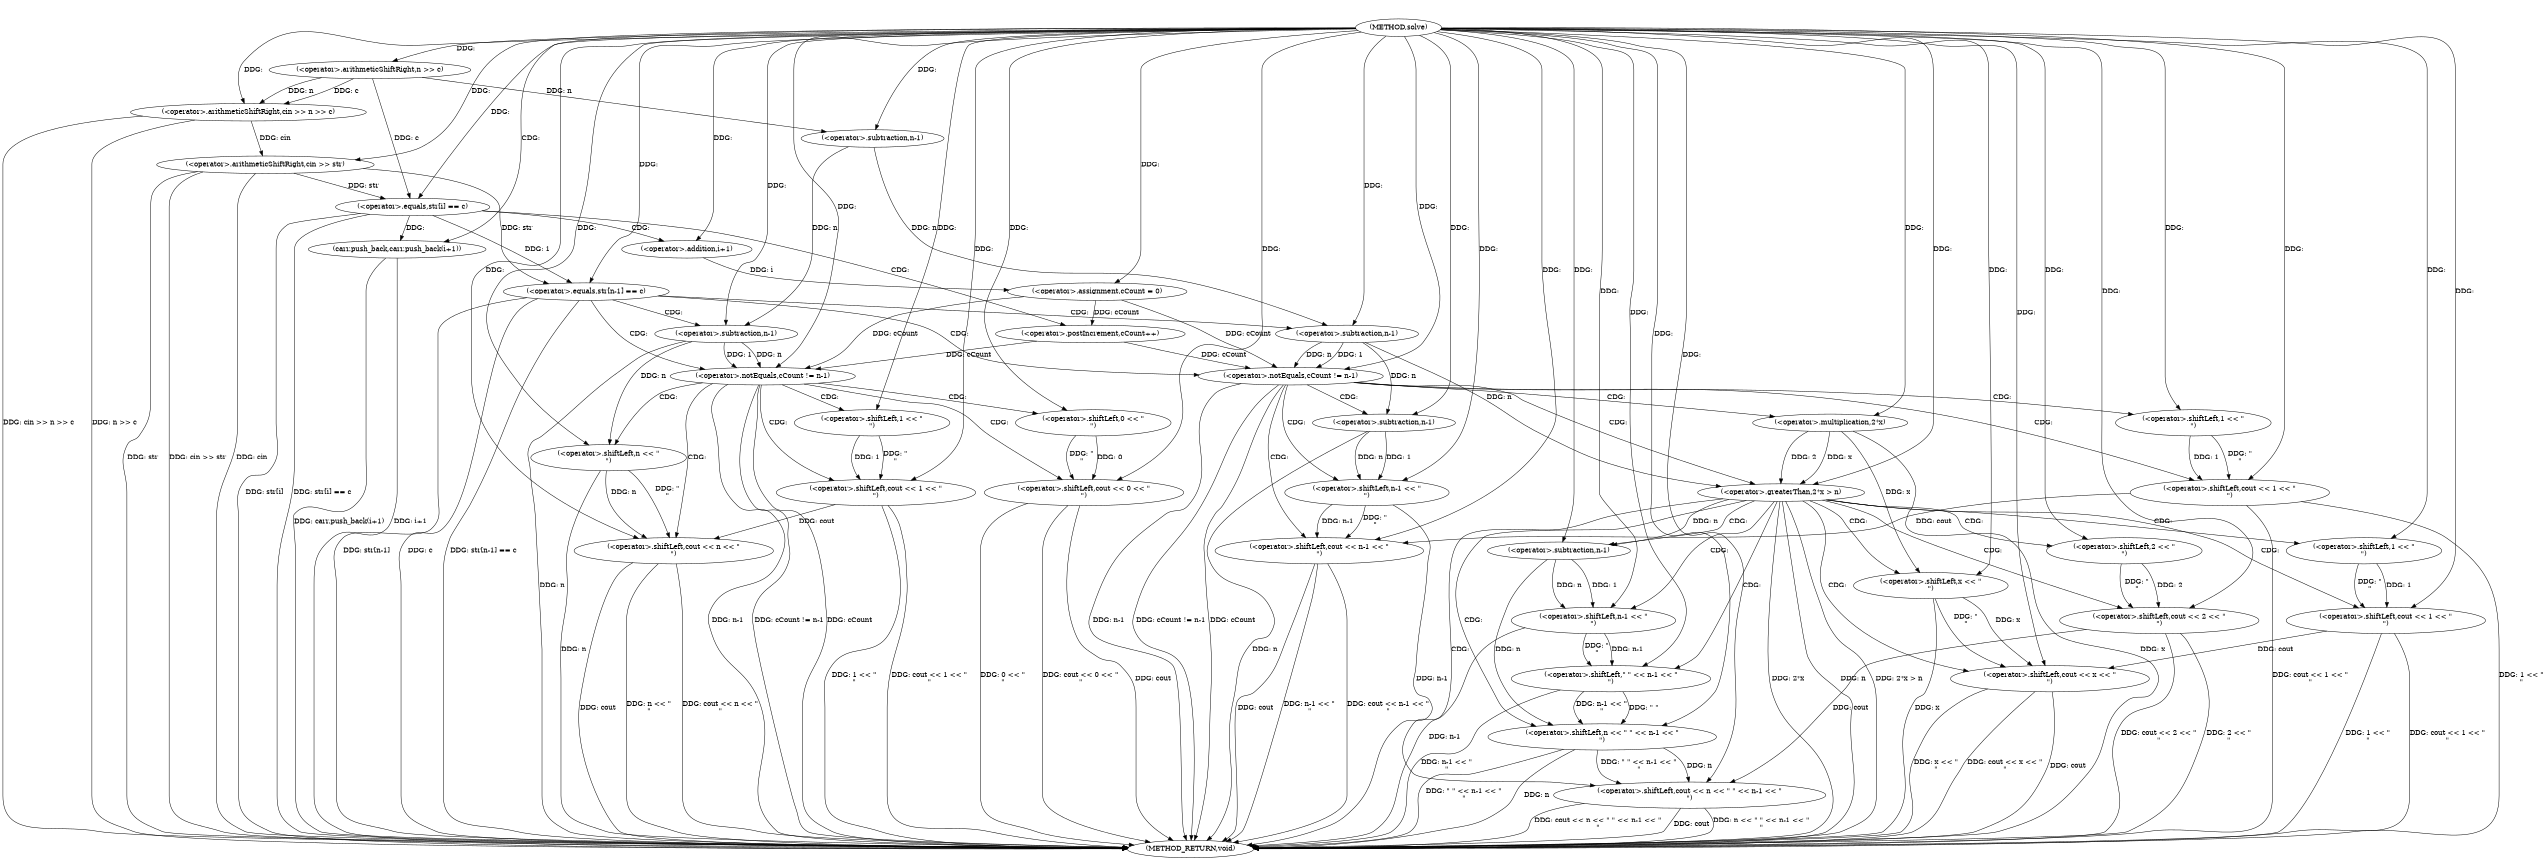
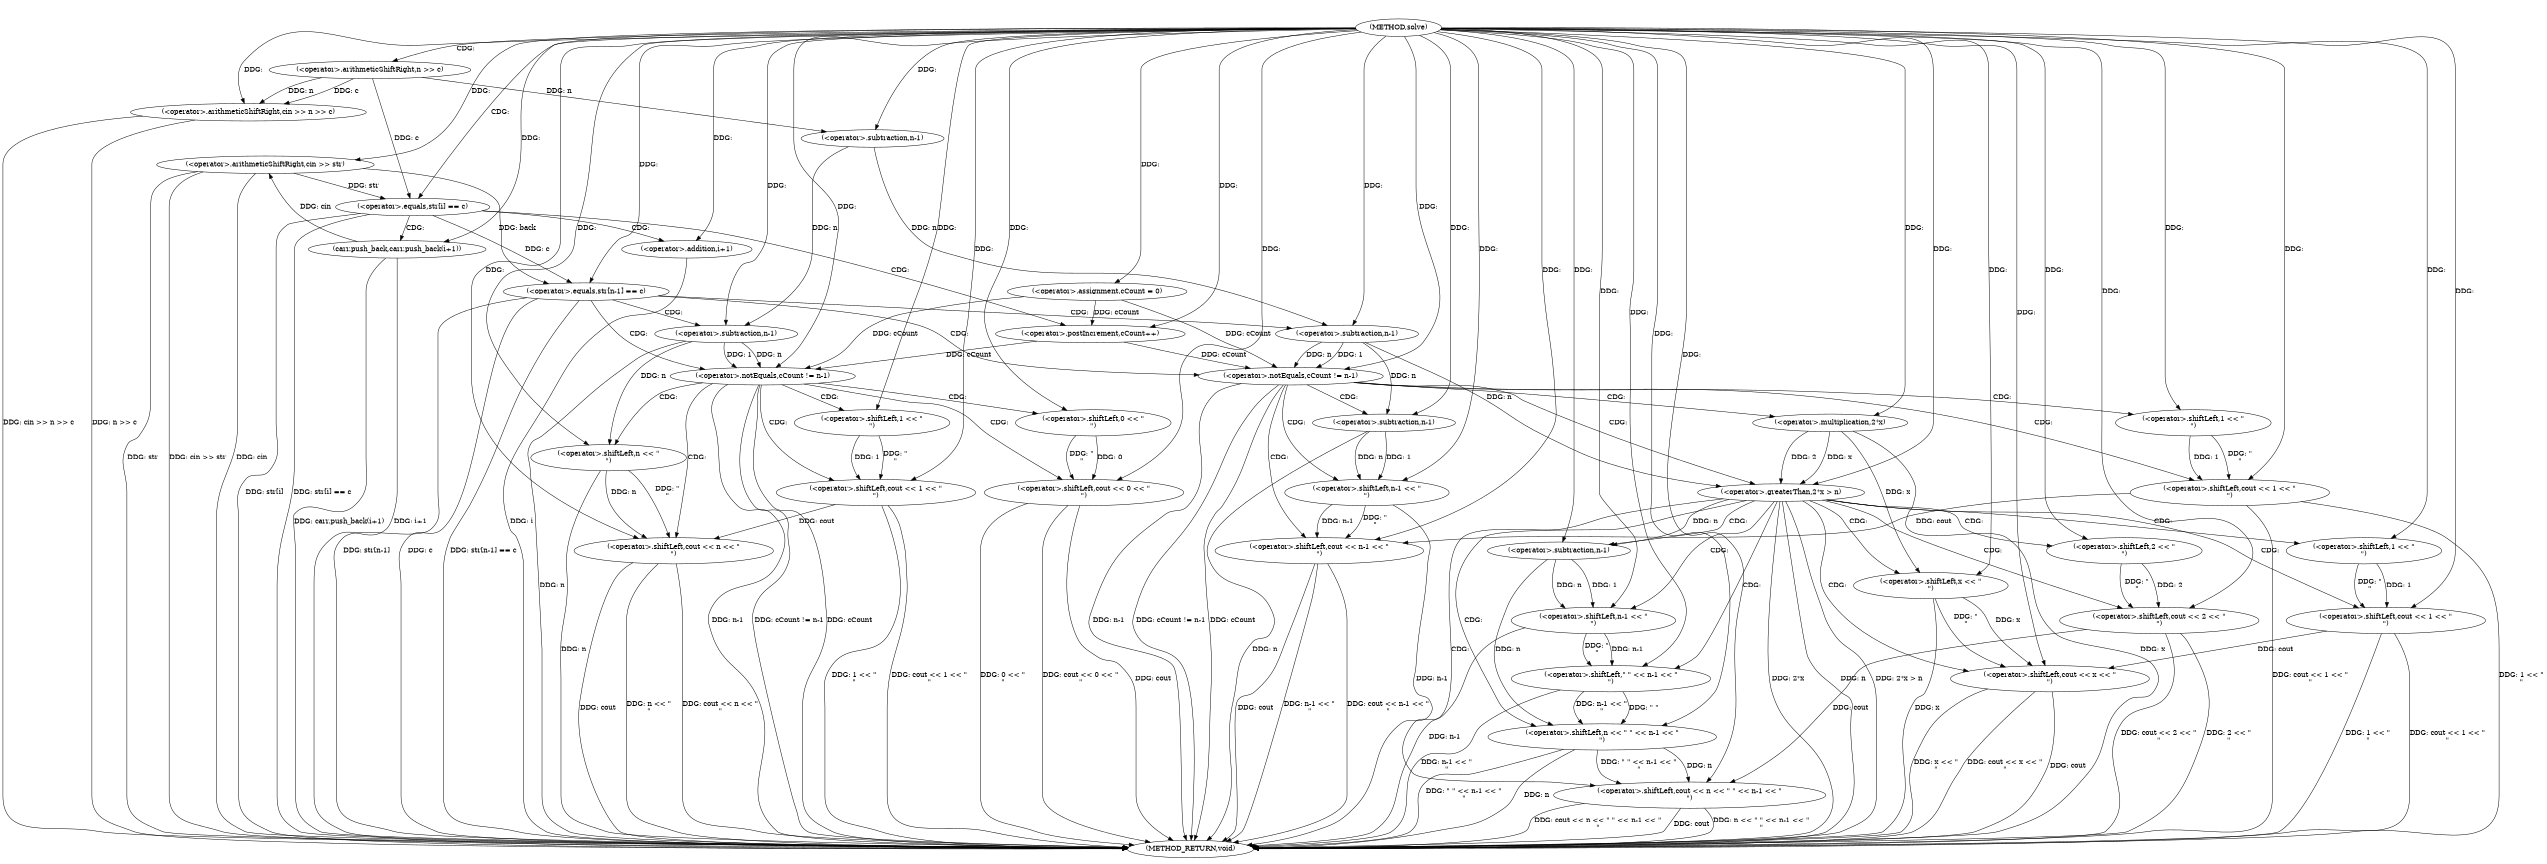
edge "(METHOD,solve)" -> "(<operator>.arithmeticShiftRight,n >> c)": label "DDG: " -> "CDG: "
edge "(METHOD,solve)" -> "(<operator>.equals,str[i] == c)": label "DDG: " -> "CDG: "
edge "(<operator>.arithmeticShiftRight,cin >> n >> c)" -> "(<operator>.arithmeticShiftRight,cin >> str)": now "(carr.push_back,carr.push_back(i+1))" -> "(<operator>.arithmeticShiftRight,cin >> str)"
edge "(METHOD,solve)" -> "(carr.push_back,carr.push_back(i+1))": label "CDG: " -> "DDG: "
edge "(METHOD,solve)" -> "(<operator>.postIncrement,cCount++)": added, label "DDG:"
edge "(<operator>.equals,str[i] == c)" -> "(carr.push_back,carr.push_back(i+1))": label "DDG: " -> "CDG: "
edge "(<operator>.arithmeticShiftRight,cin >> str)" -> "(<operator>.equals,str[n-1] == c)": label "DDG: str" -> "DDG: back"
edge "(<operator>.equals,str[i] == c)" -> "(<operator>.equals,str[n-1] == c)": label "DDG: 1" -> "DDG: c"
edge "(<operator>.addition,i+1)" -> "(<operator>.assignment,cCount = 0)": now "(<operator>.addition,i+1)" -> "(METHOD_RETURN,void)"
